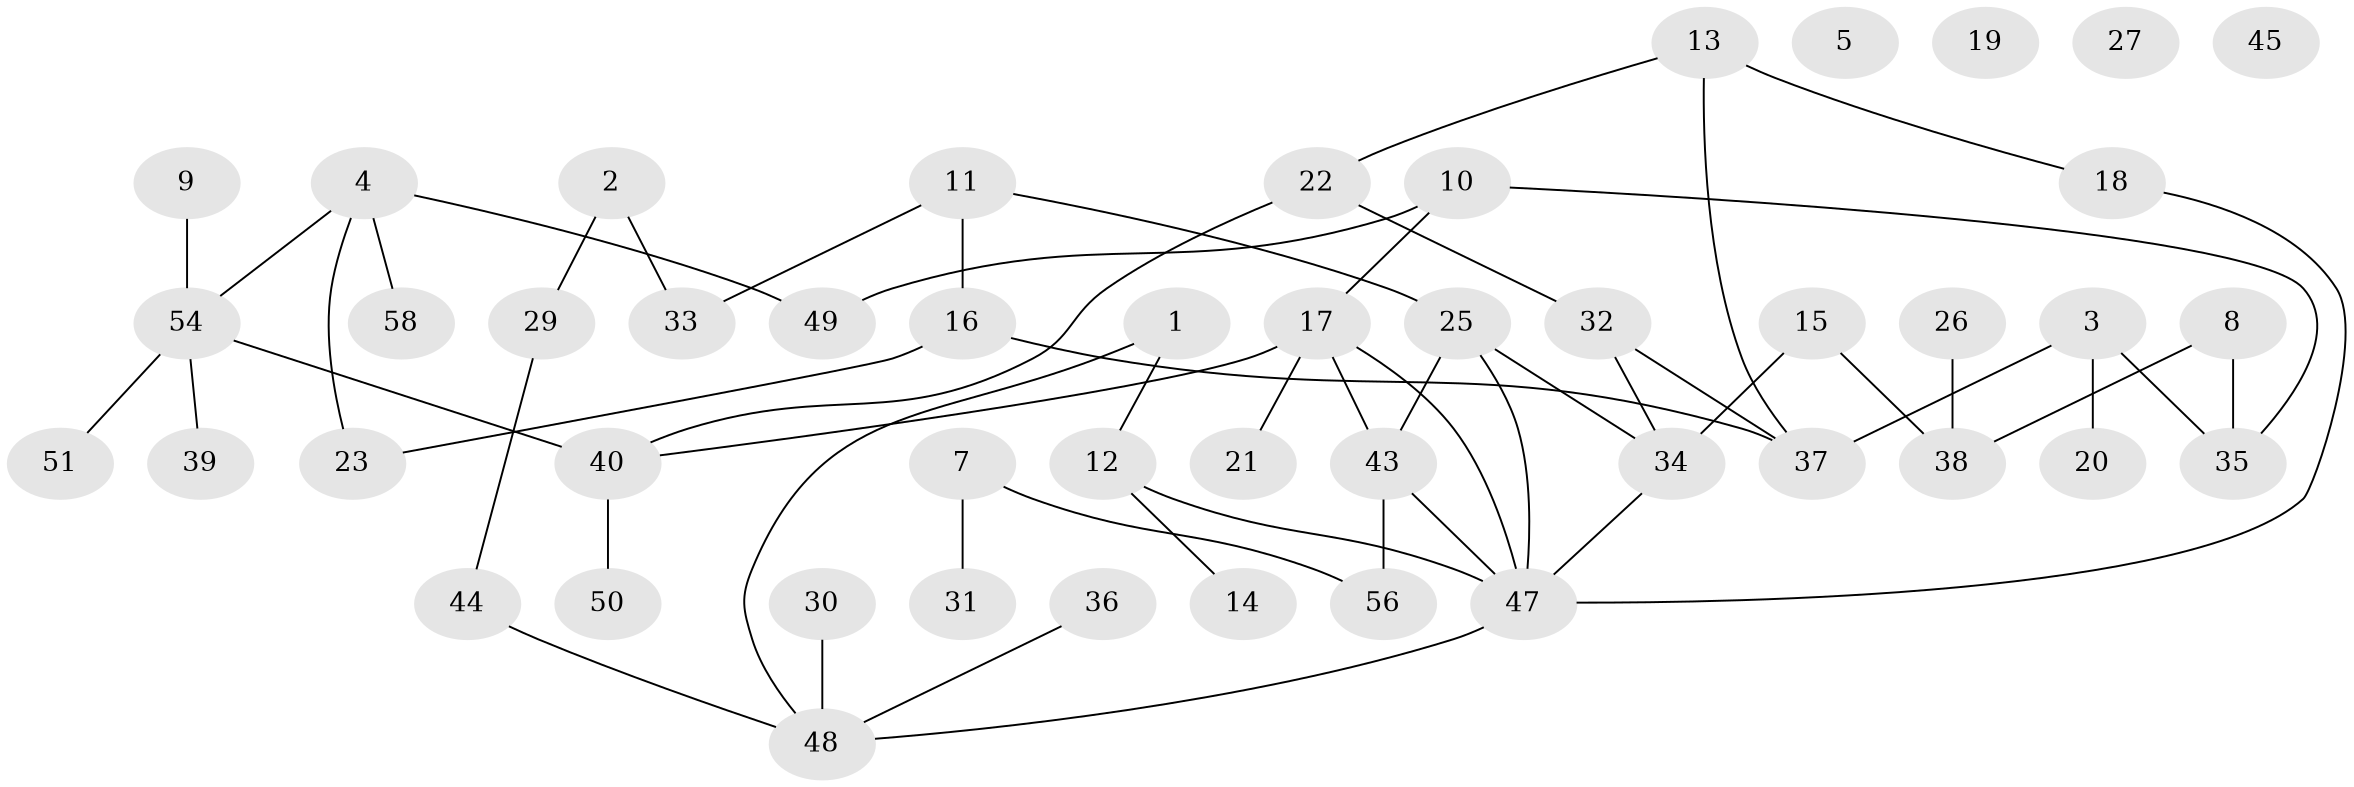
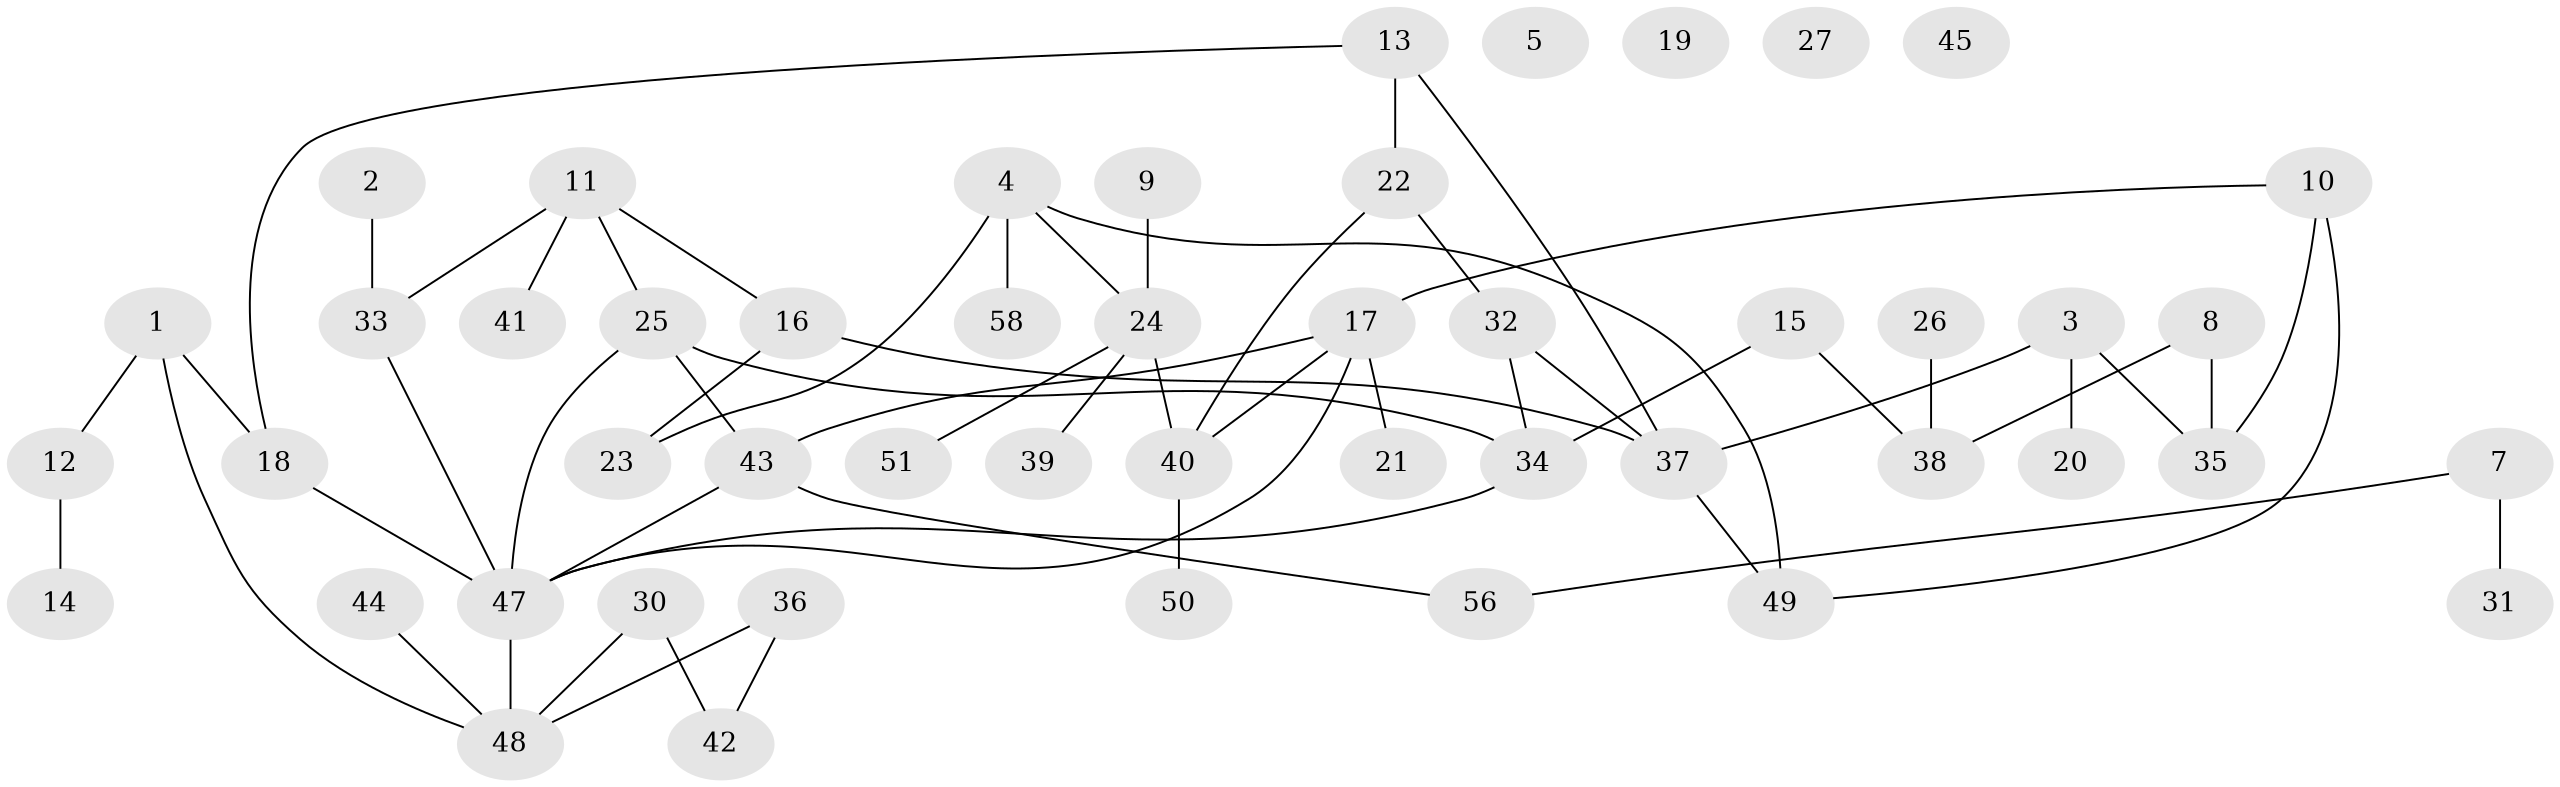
node "54": label "54" -> "24"
node "41": added
node "29": removed
edge "1" -- "18": added
edge "12" -- "47": now "33" -- "47"
edge "37" -- "49": added
node "42": added
